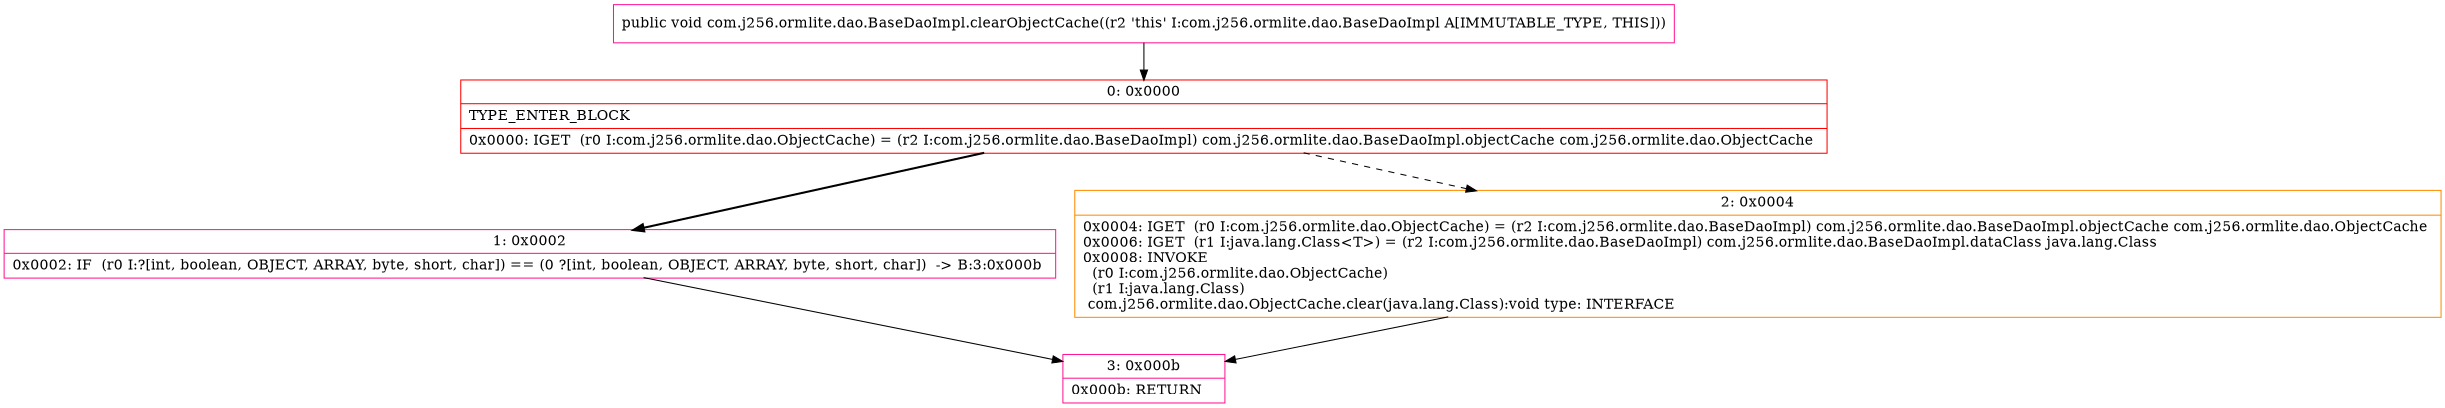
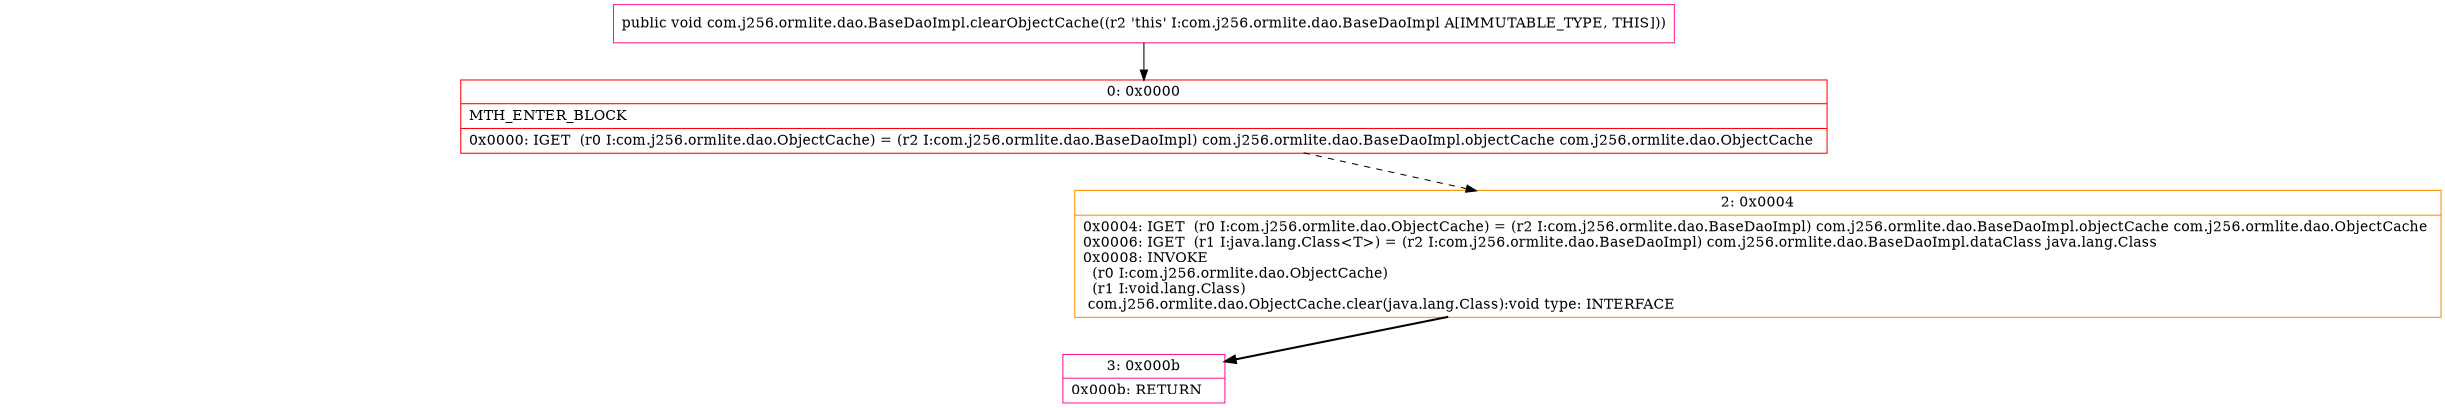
node "0: 0x0000": text "TYPE_ENTER_BLOCK" -> "MTH_ENTER_BLOCK"
node "1: 0x0002": removed
node "2: 0x0004": text "(r1 I:java.lang.Class)" -> "(r1 I:void.lang.Class)"
edge "2: 0x0004" -> "3: 0x000b": style solid -> bold
